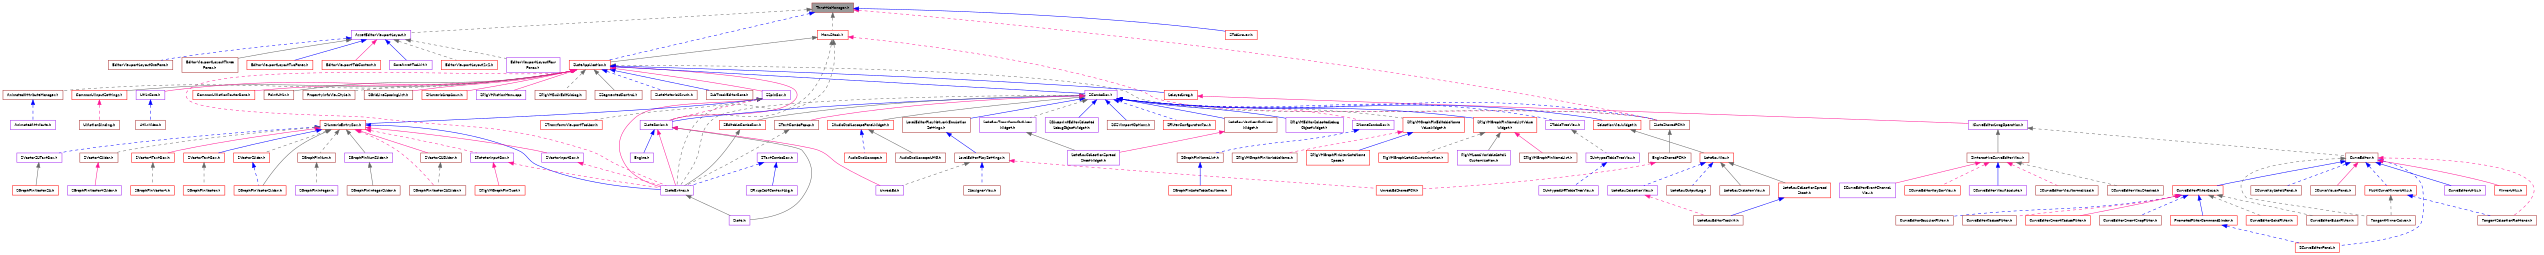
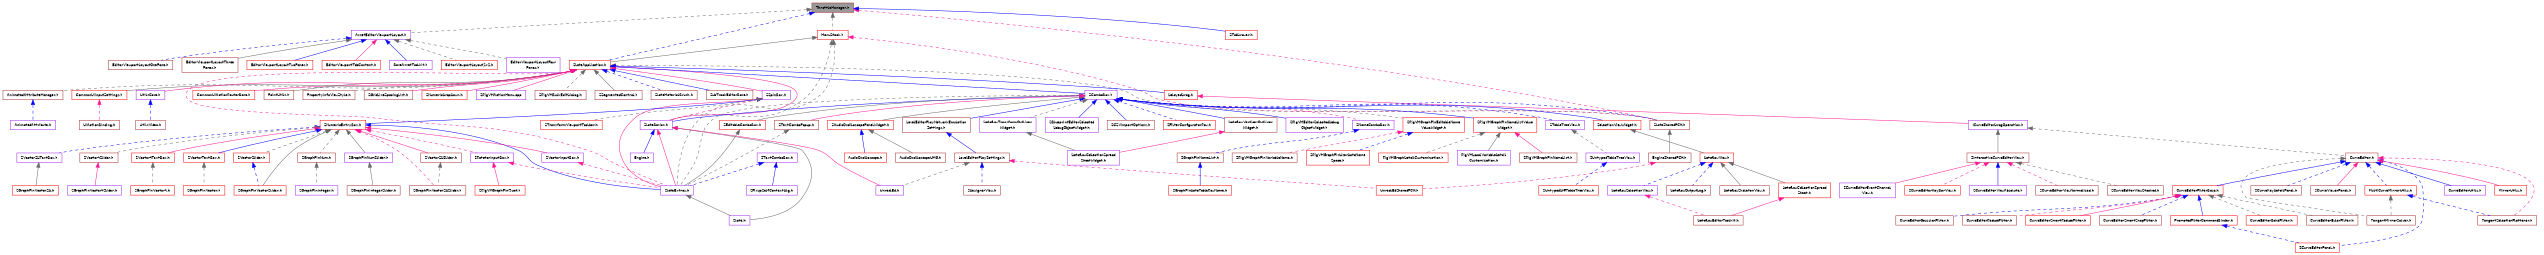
edge "SRigVMGraphPinUserDataName Space.h" -> "SRigVMGraphPinEditableName ValueWidget.h": style solid -> dashed
edge "AudioOscilloscope.h" -> "SAudioOscilloscopePanelWidget.h": style dashed -> solid
node "SUntypedDiffTableTreeView.h": color purple -> red
edge "DataflowEditorToolkit.h" -> "DataflowCollectionSpread Sheet.h": color blue -> deeppink
